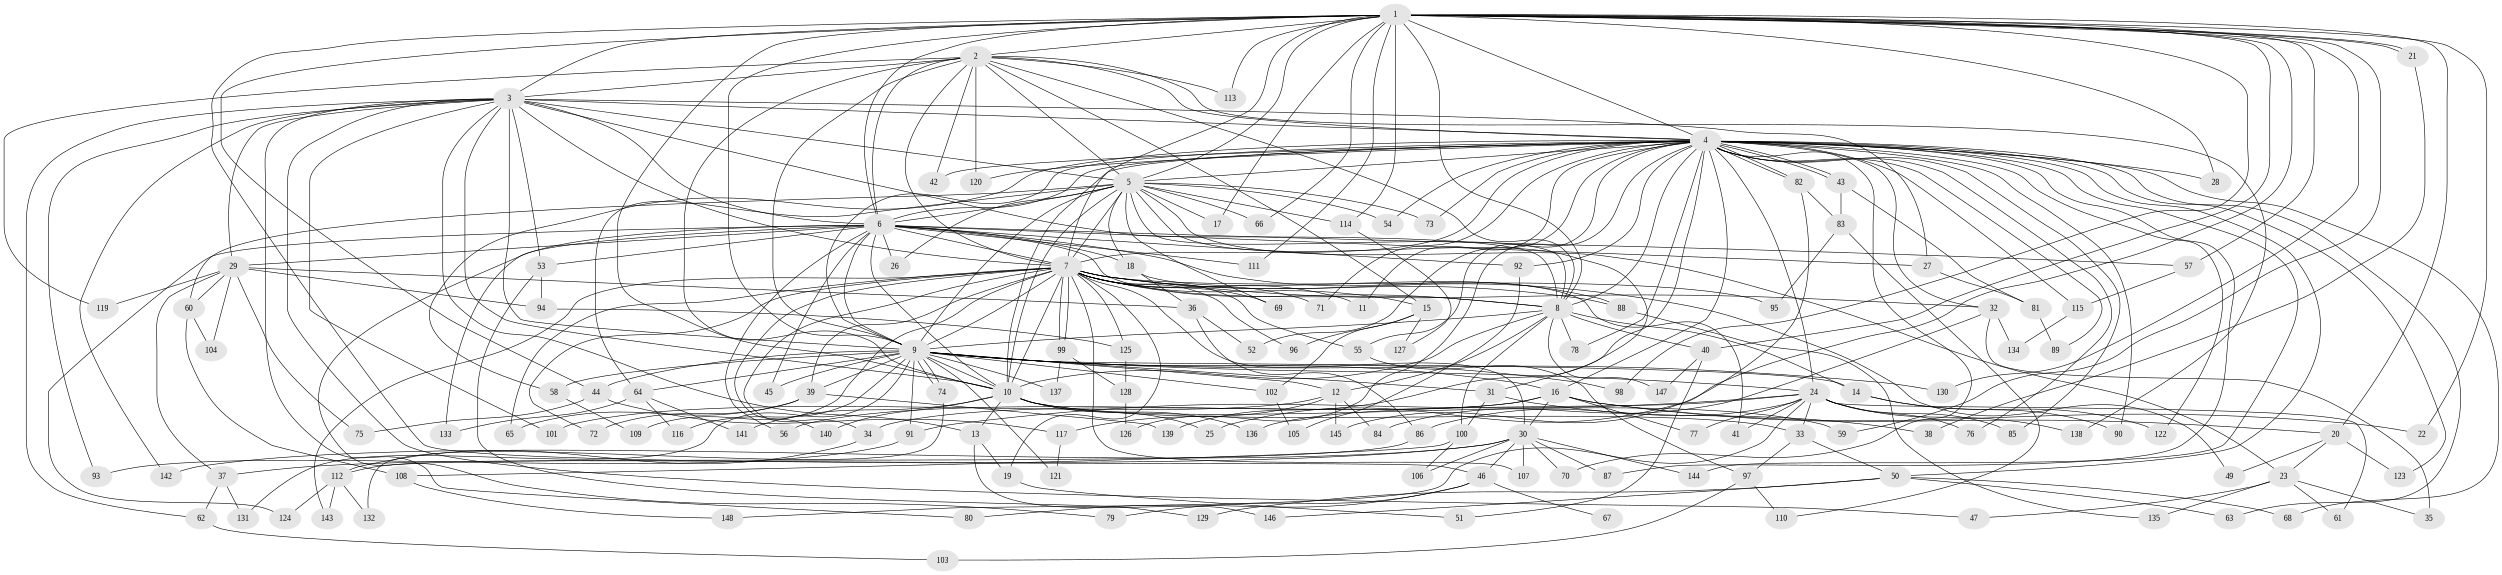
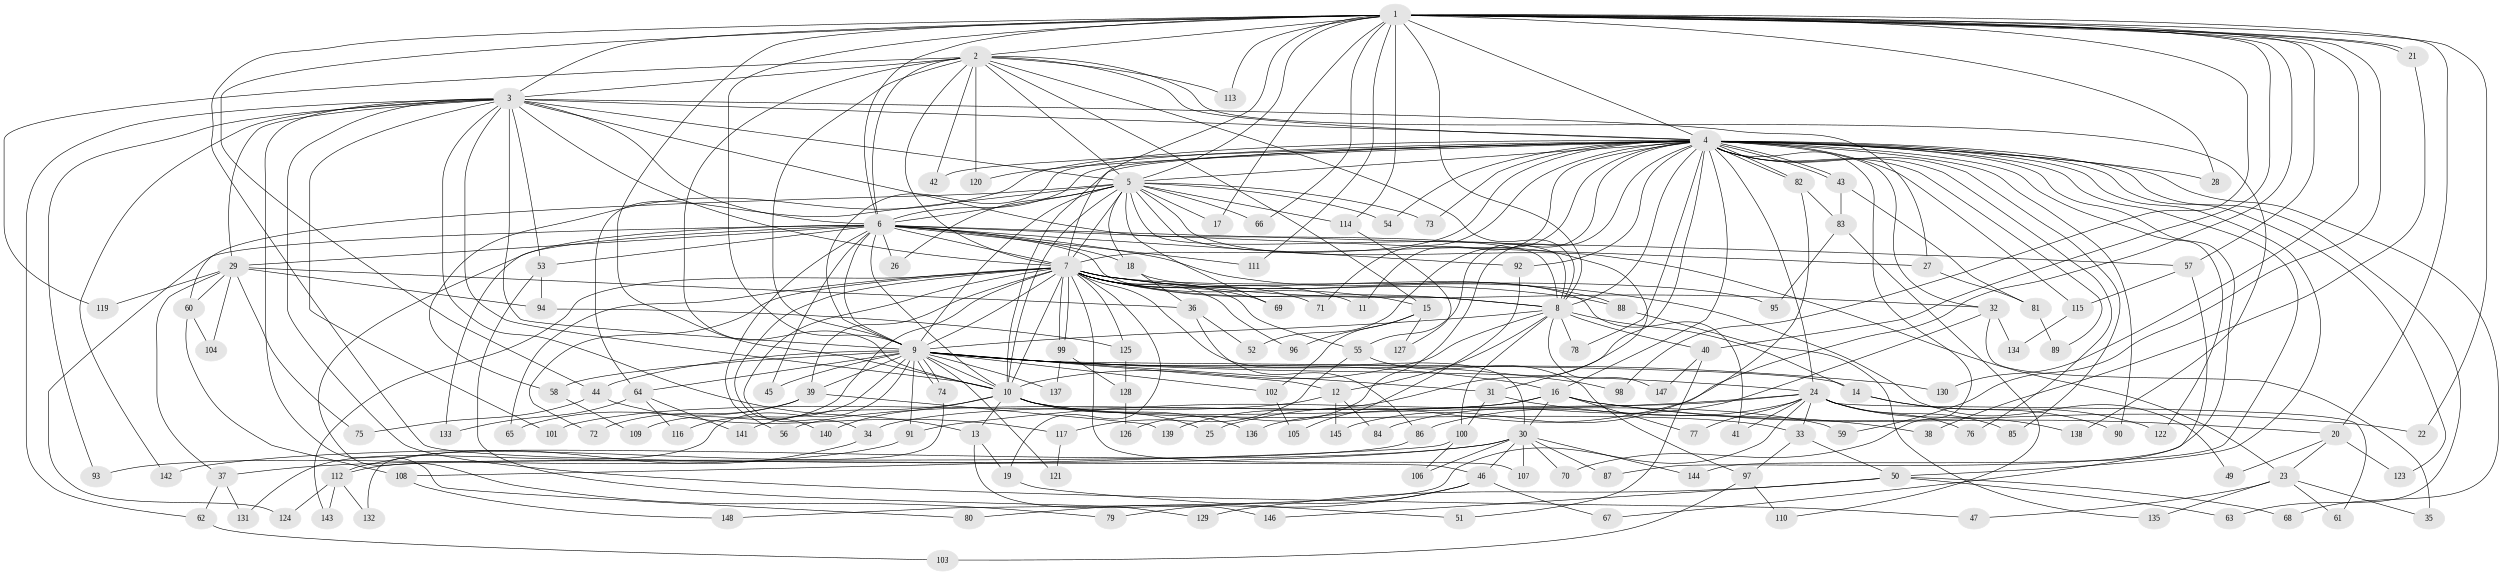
edge "12" -- "117": now "55" -- "117"
edge "57" -- "67": added
